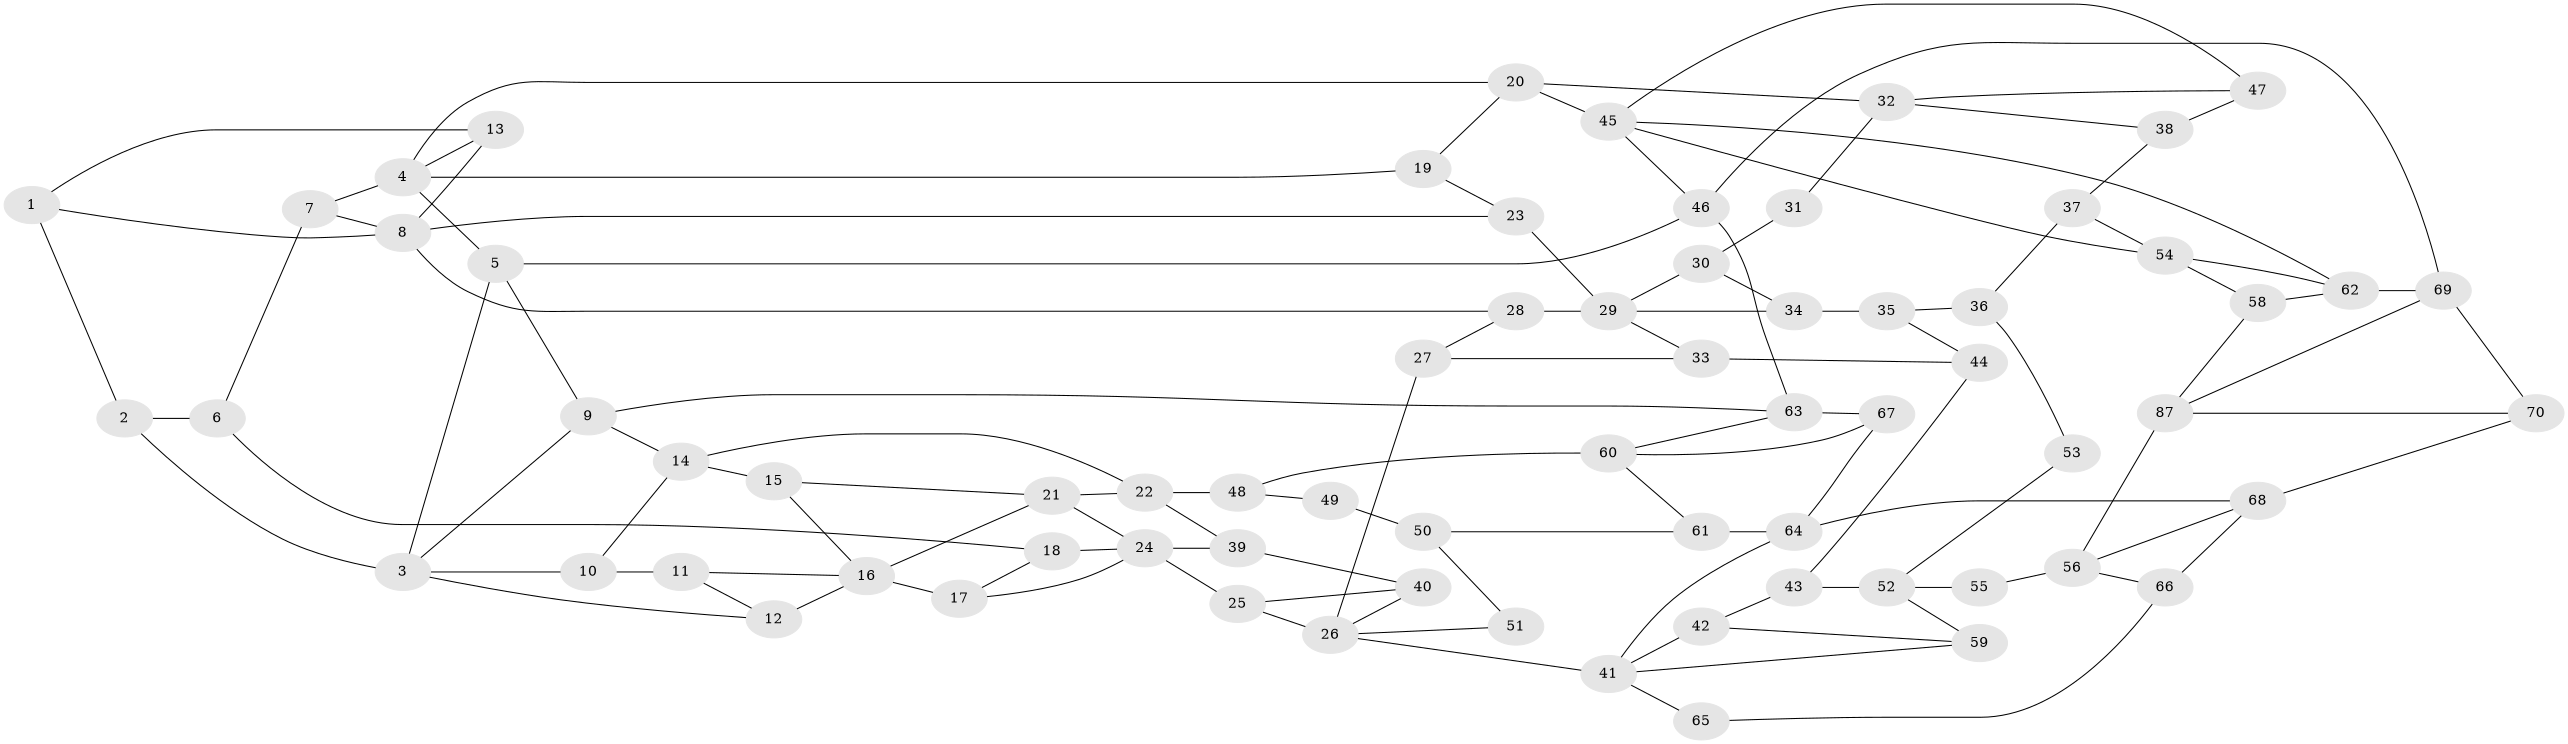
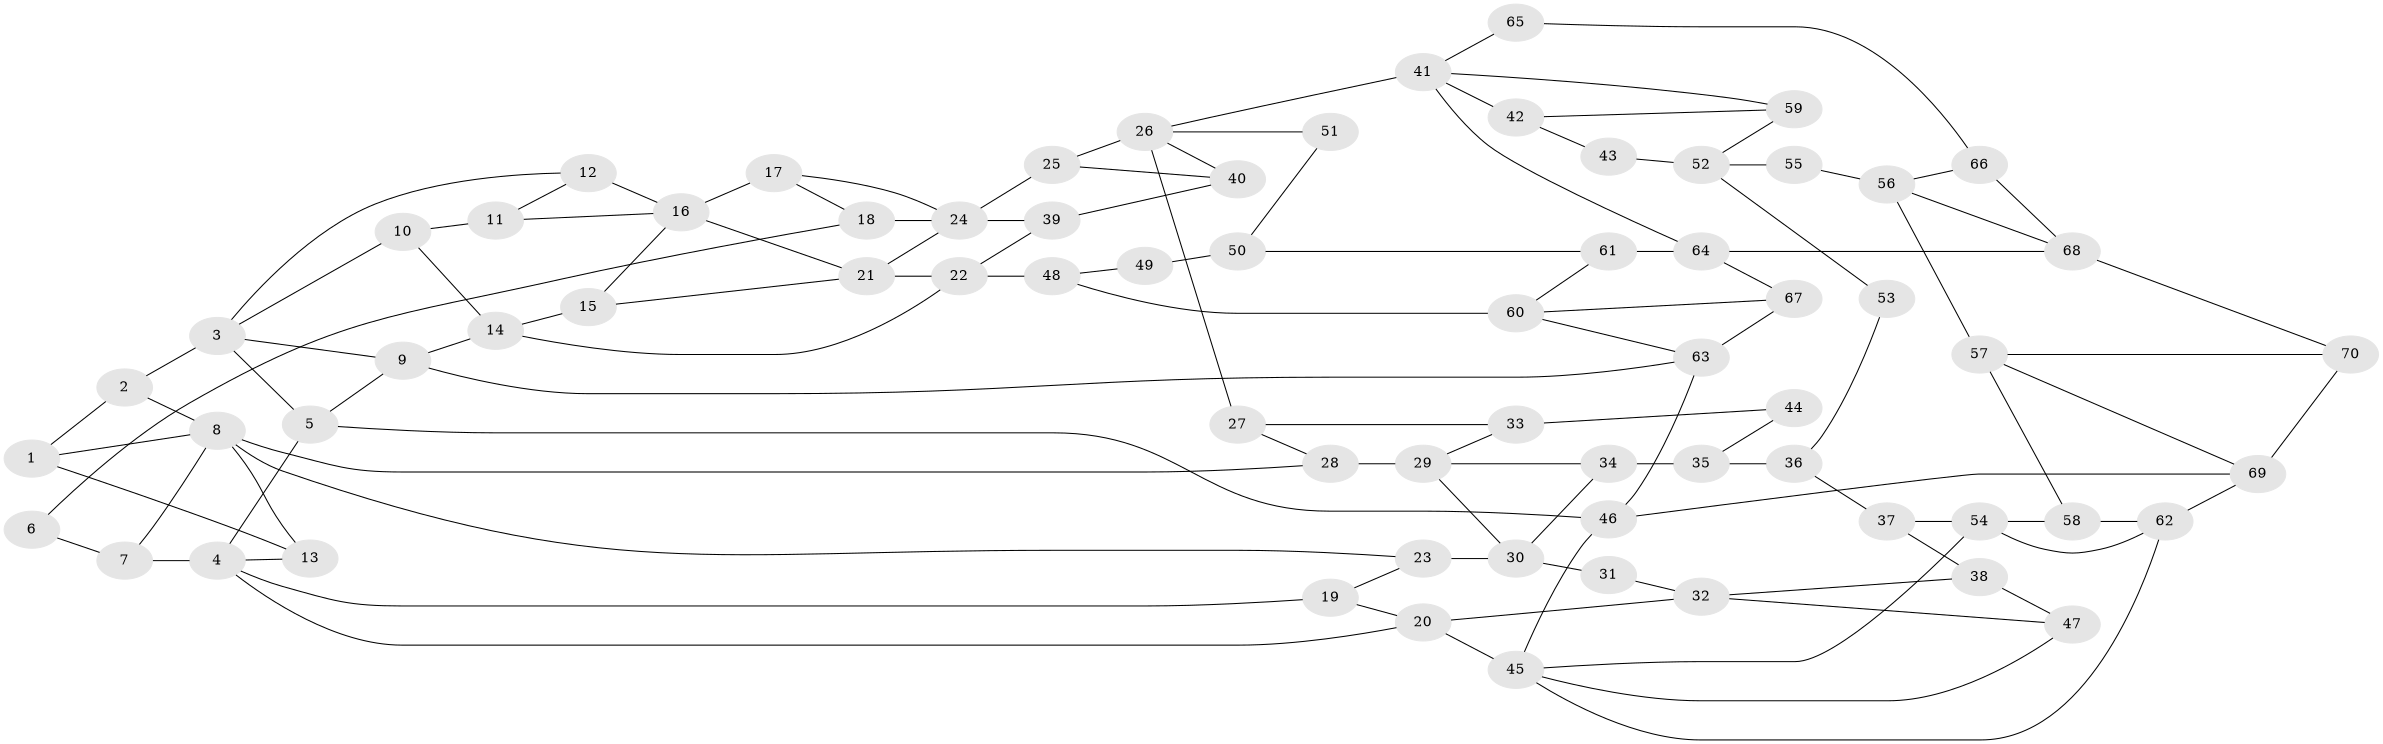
edge "23" -- "29": now "23" -- "30"
node "87": label "87" -> "57"
edge "2" -- "6": now "2" -- "8"
edge "44" -- "43": removed
